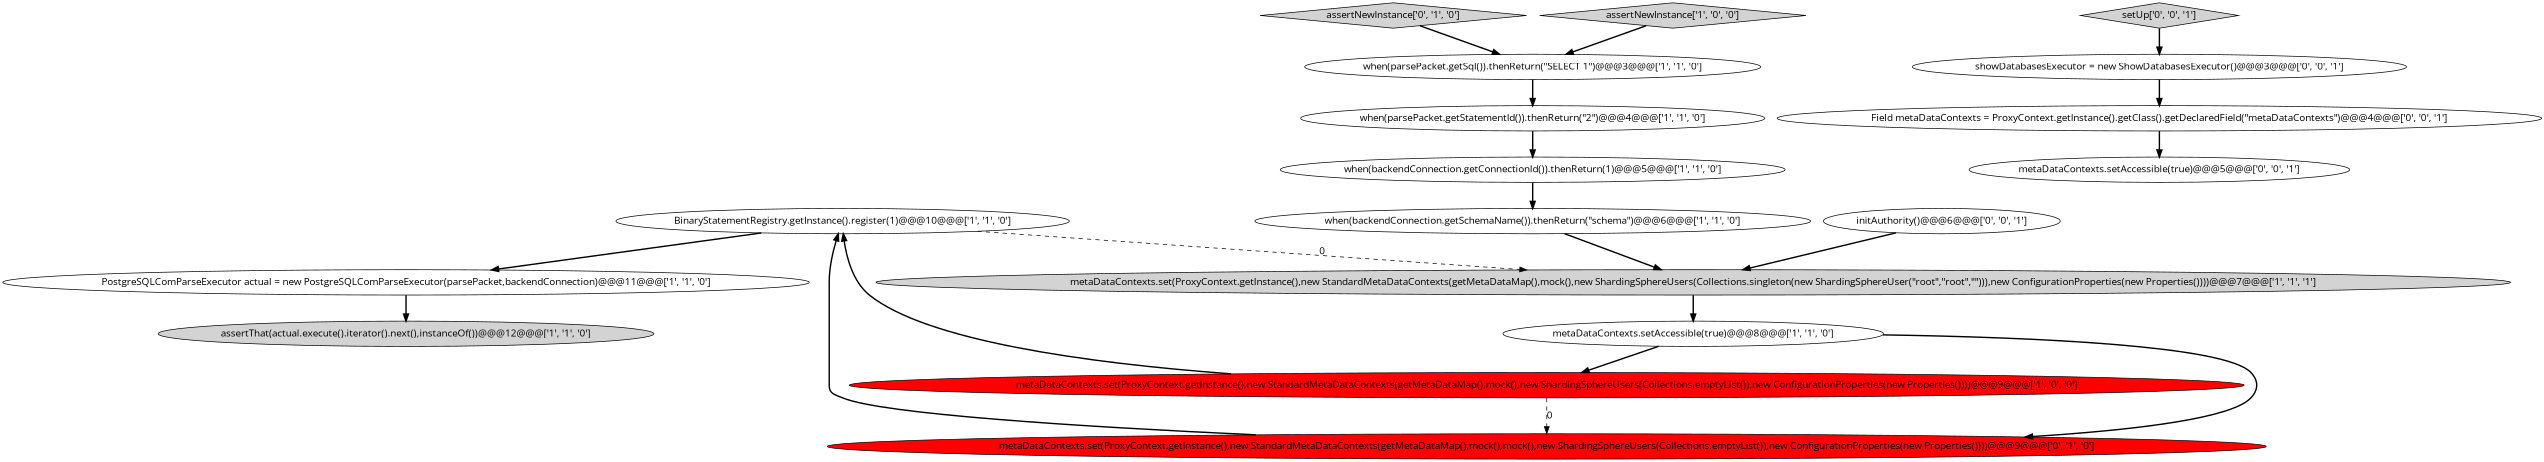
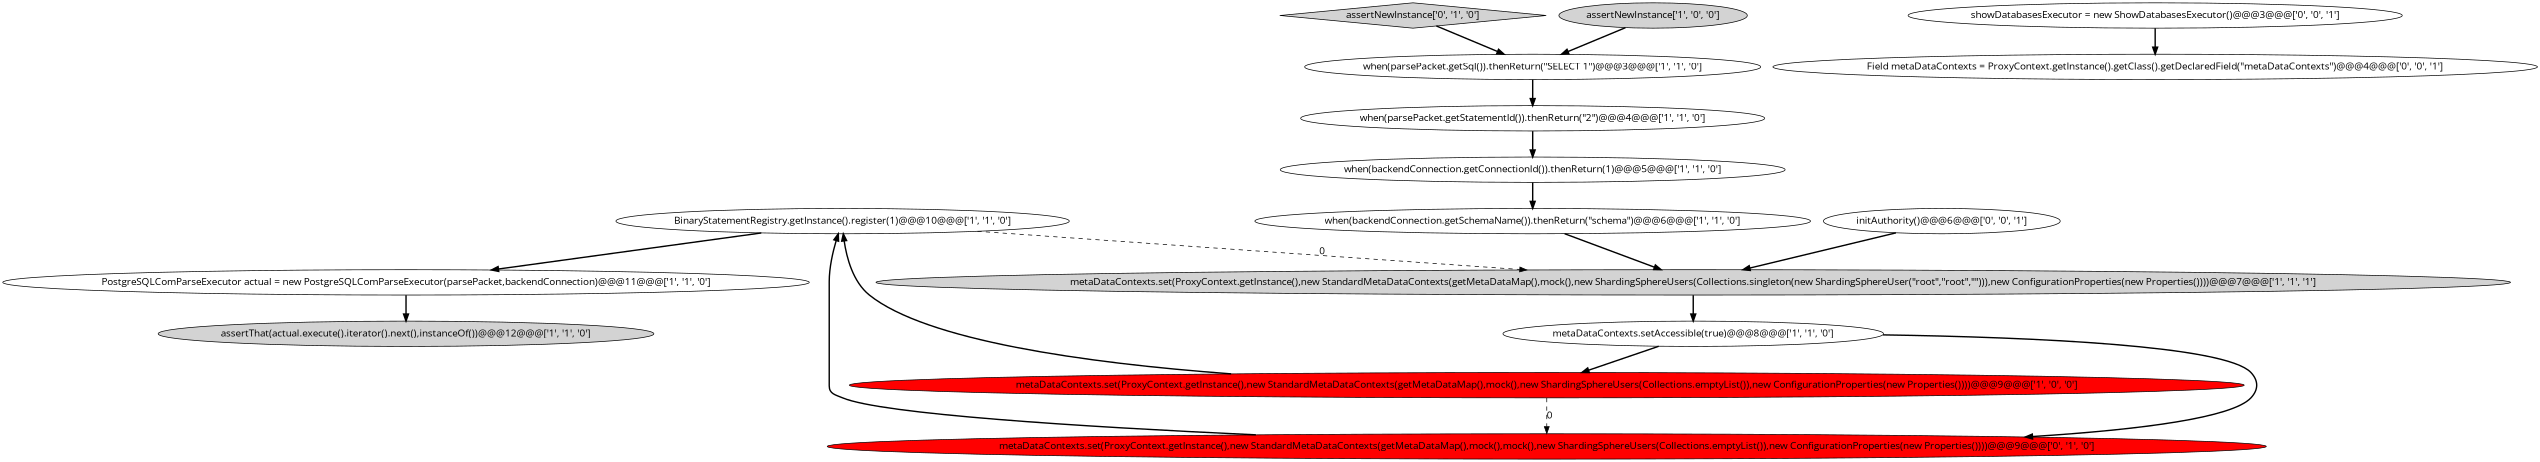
node "assertNewInstance['1', '0', '0']": shape diamond -> ellipse
node "setUp['0', '0', '1']": removed
node "metaDataContexts.setAccessible(true)@@@5@@@['0', '0', '1']": removed
